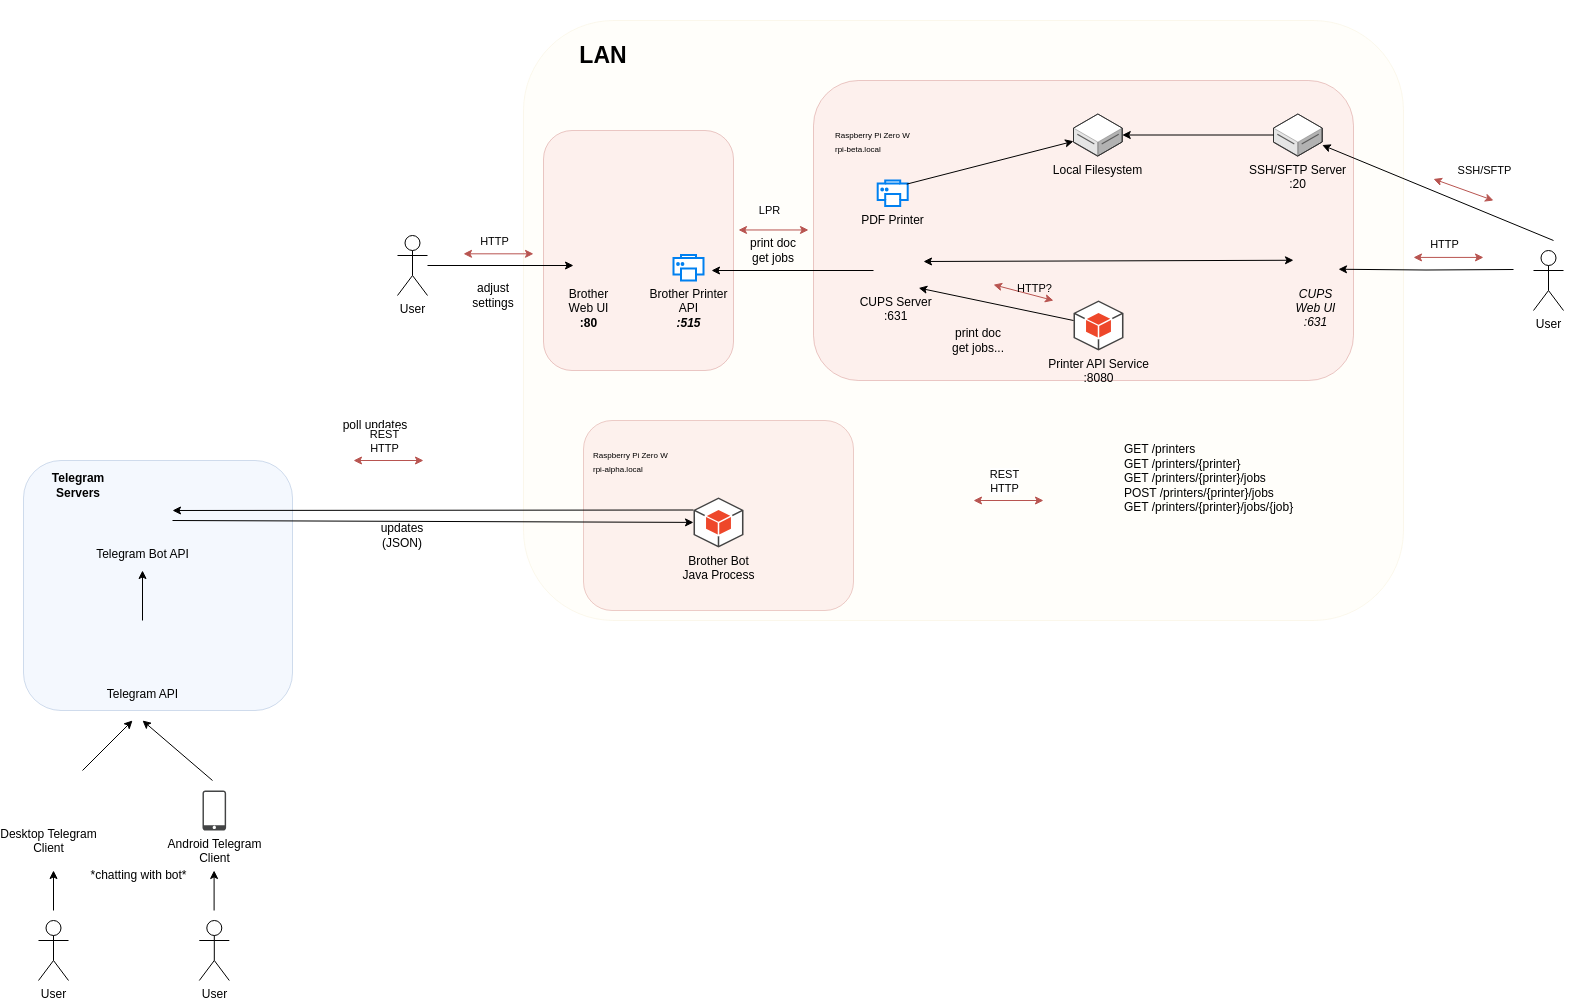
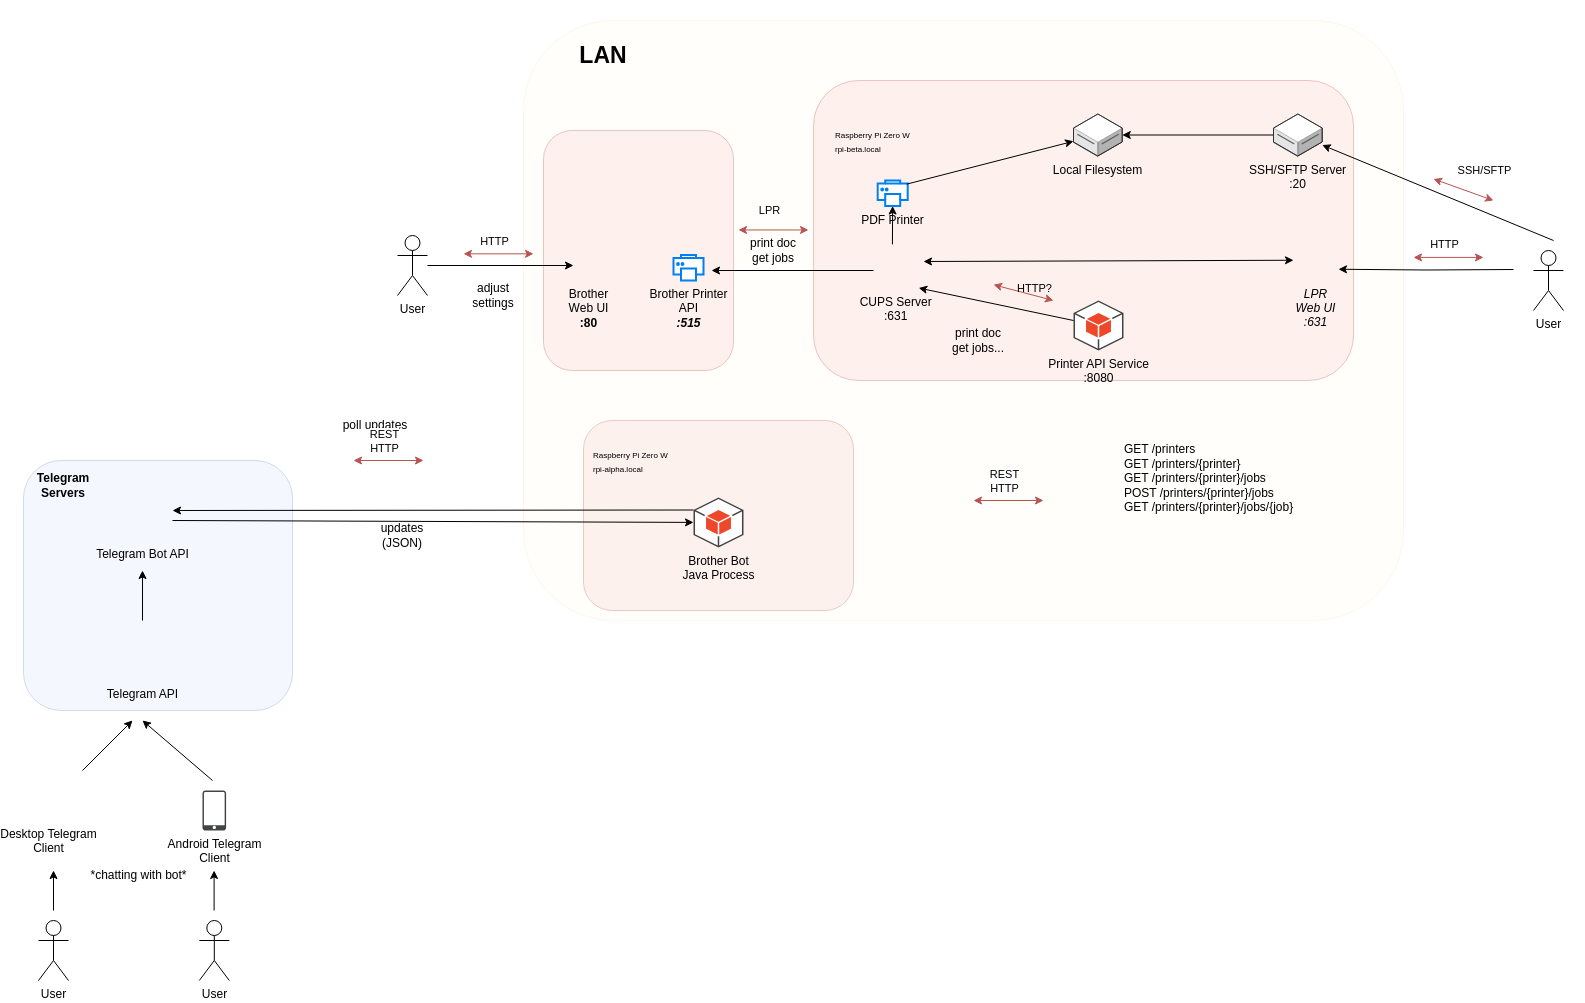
edge "CUPS Server :631" -> "PDF Printer": added
node "CUPS Web UI :631": label "CUPS Web UI :631" -> "LPR Web UI :631"
node "Telegram Servers": moved (79, 486) -> (64, 486)
